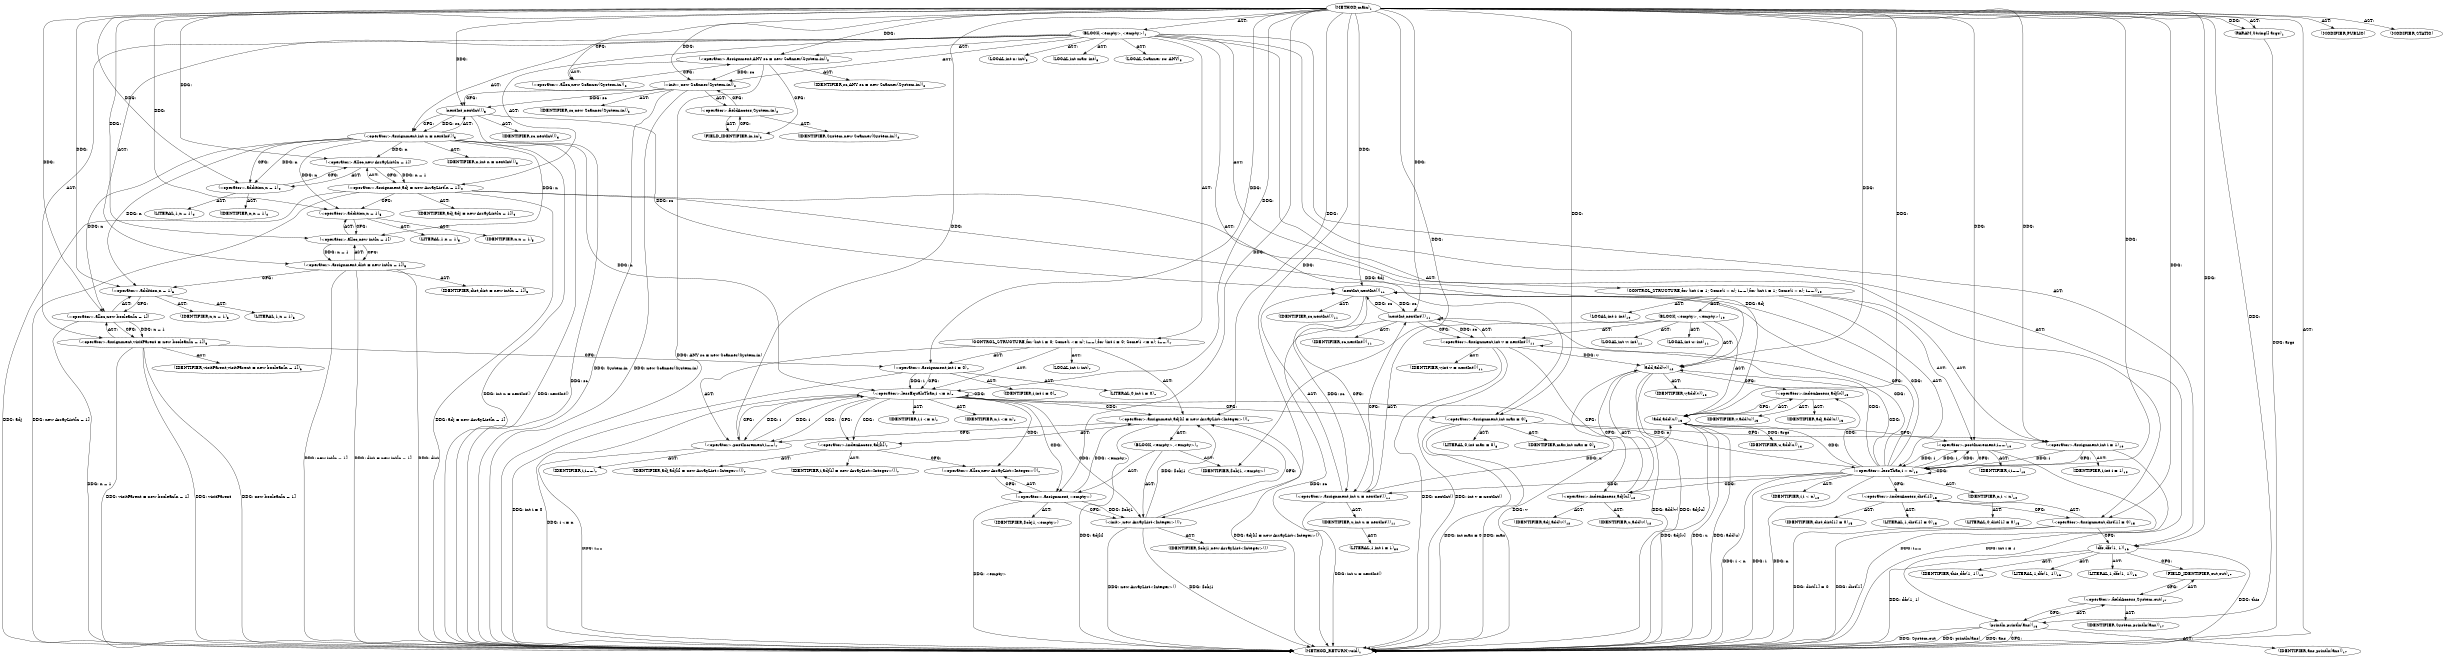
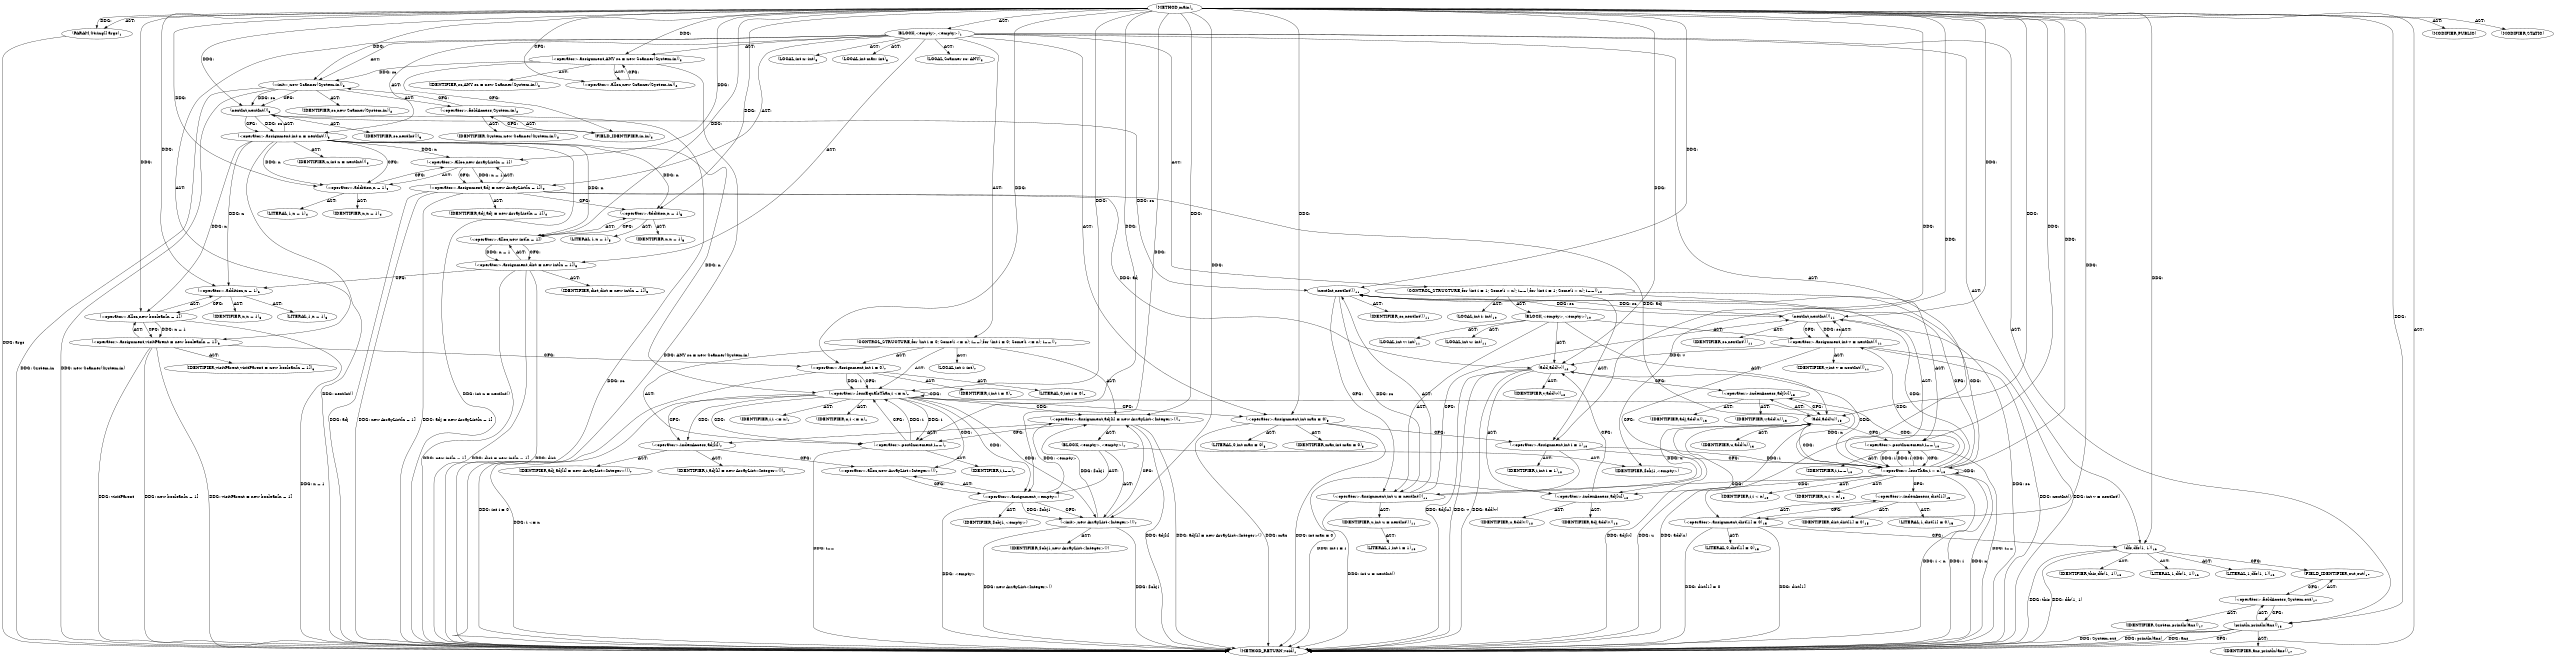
edge "(add,add(u))" -> "(IDENTIFIER,u,add(u))": label "DDG: args" -> "AST: "
edge "(IDENTIFIER,n,i < n)" -> "(LITERAL,0,dist[1] = 0)": now "(<operator>.assignment,dist[1] = 0)" -> "(LITERAL,0,dist[1] = 0)"
node "(LITERAL,1,int i = 1)": text "80" -> "10"
